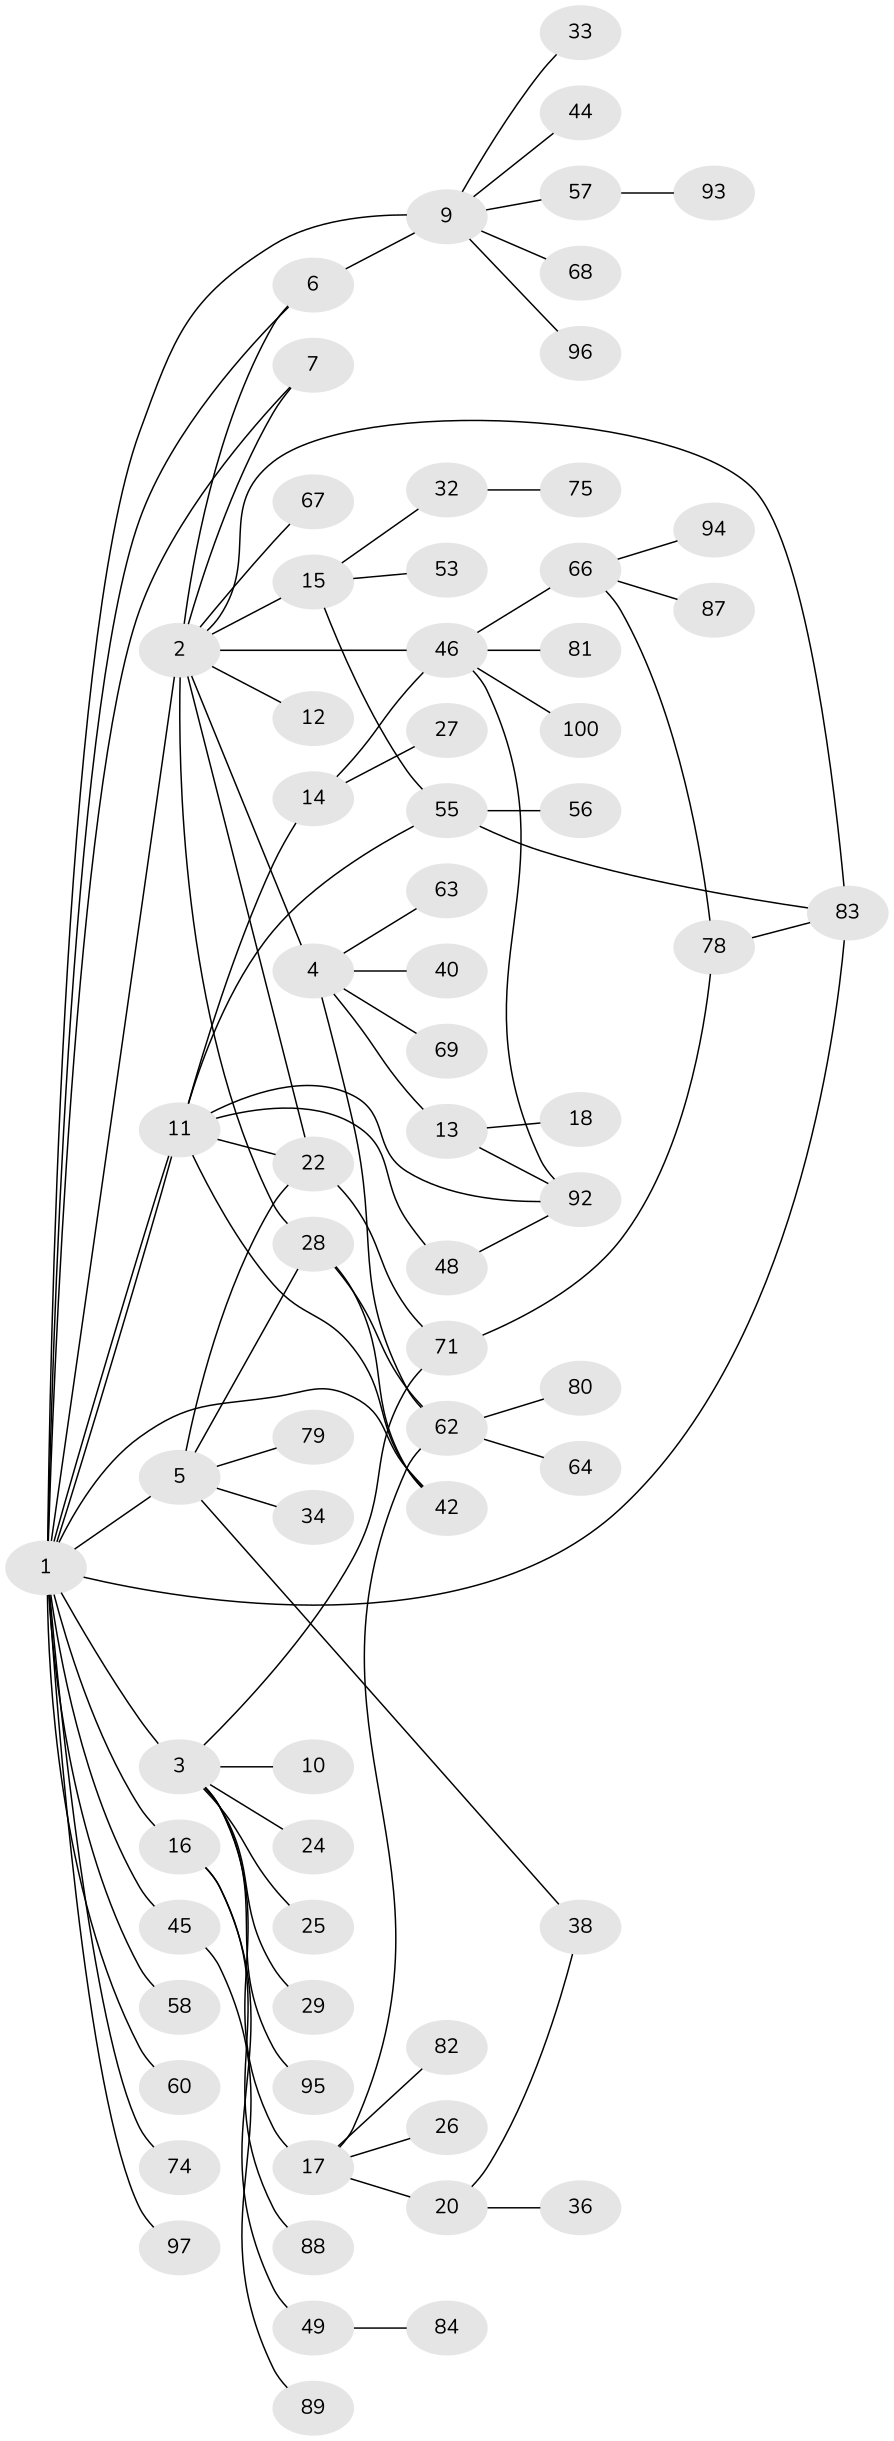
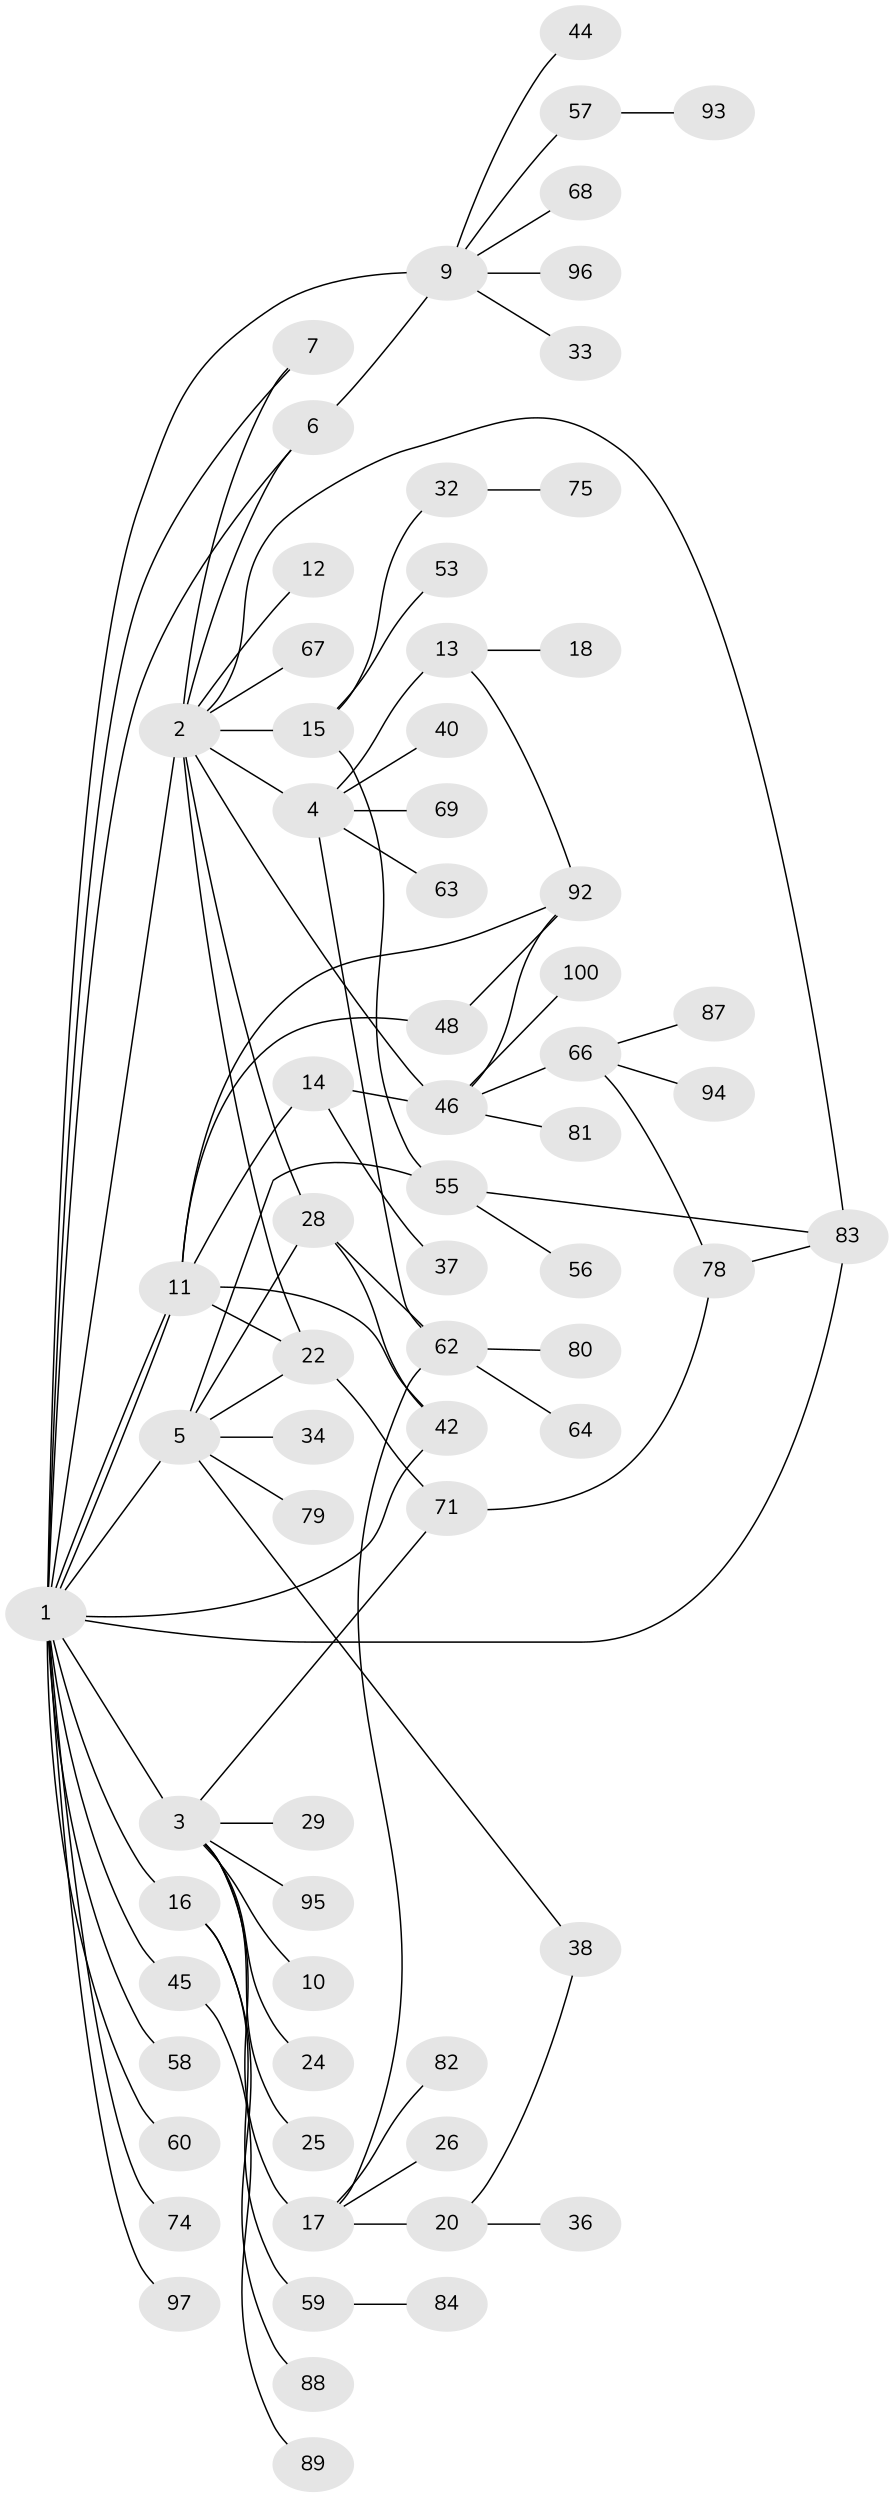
node "27": label "27" -> "37"
edge "55" -- "11": now "55" -- "5"
node "49": label "49" -> "59"
